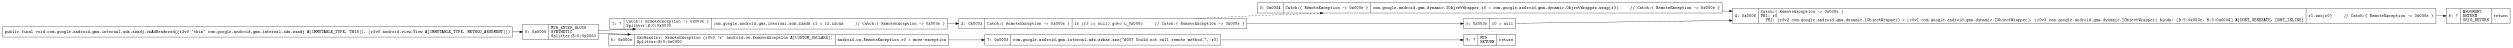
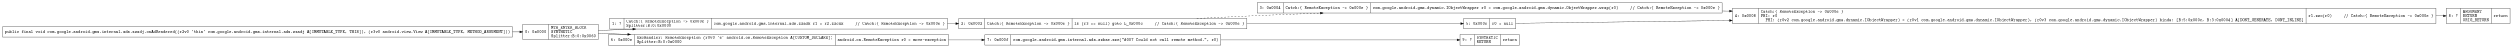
node "9: ?": text "MTH" -> "SYNTHETIC"
